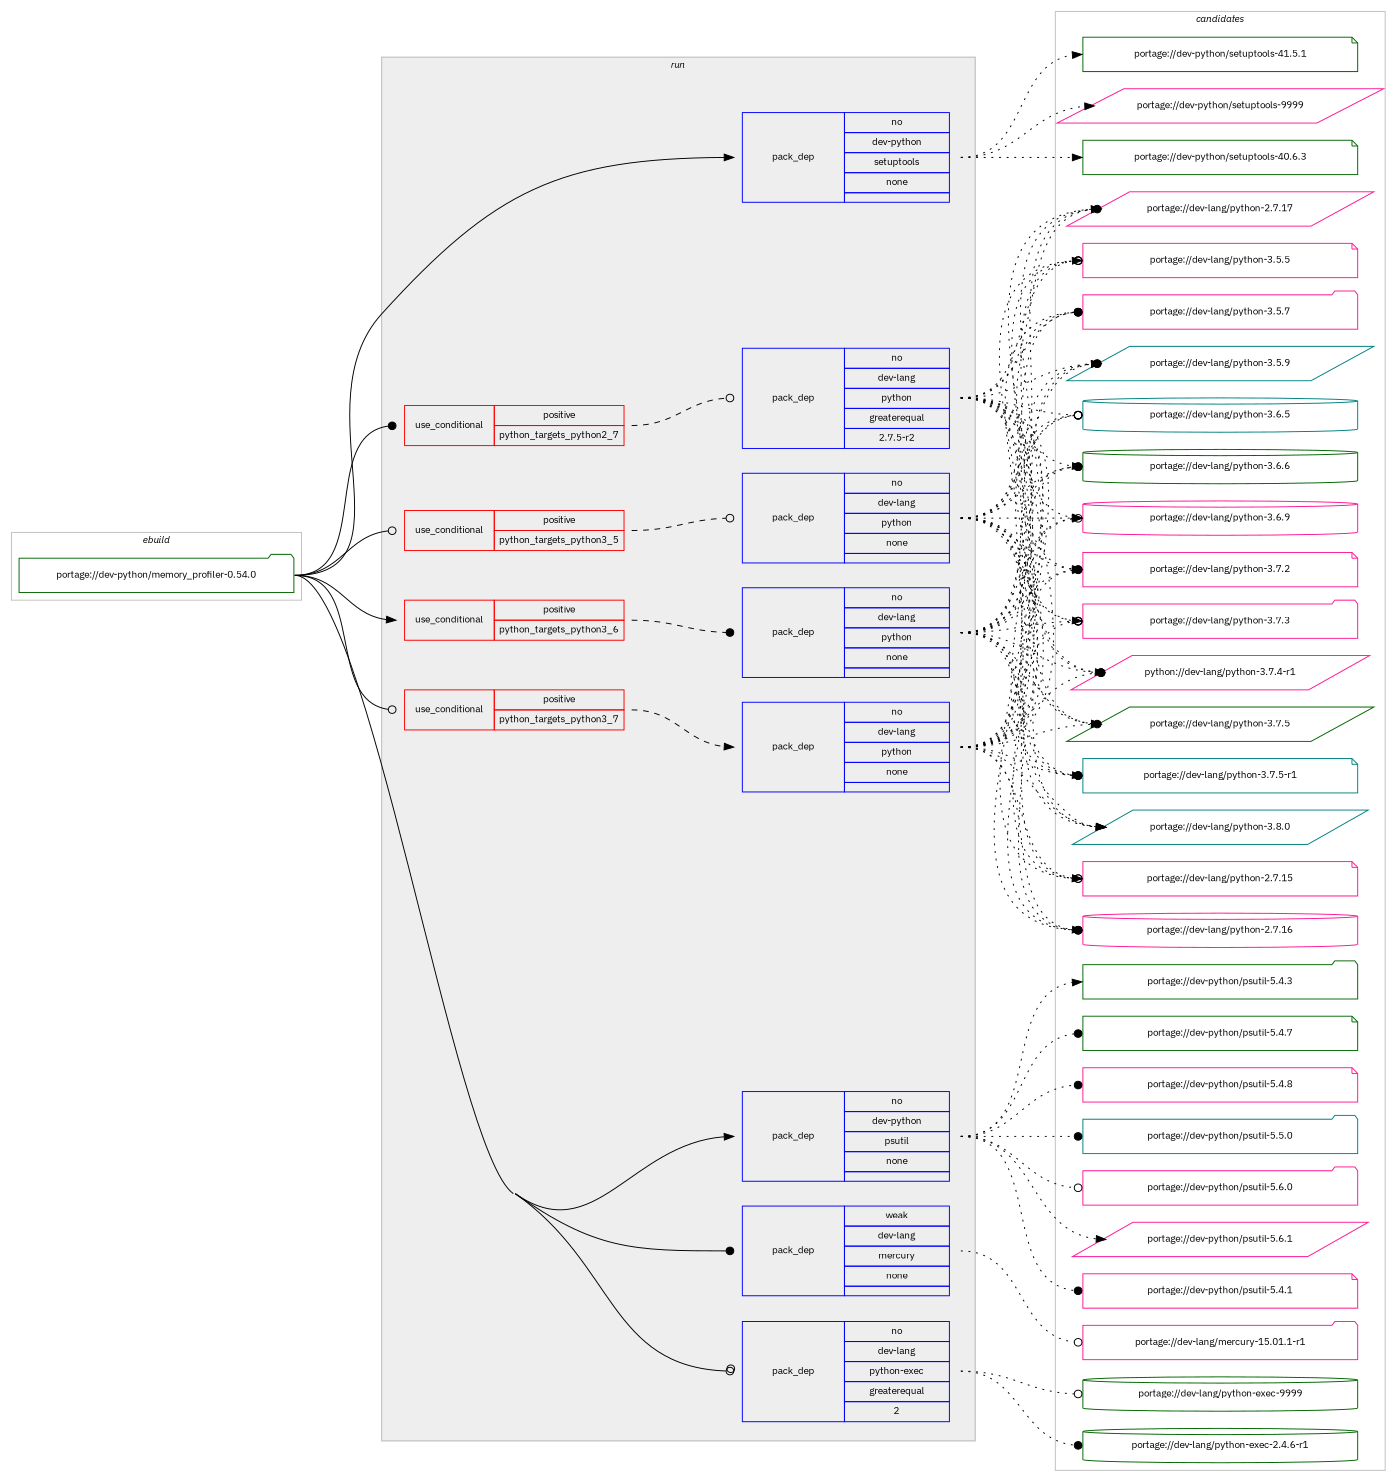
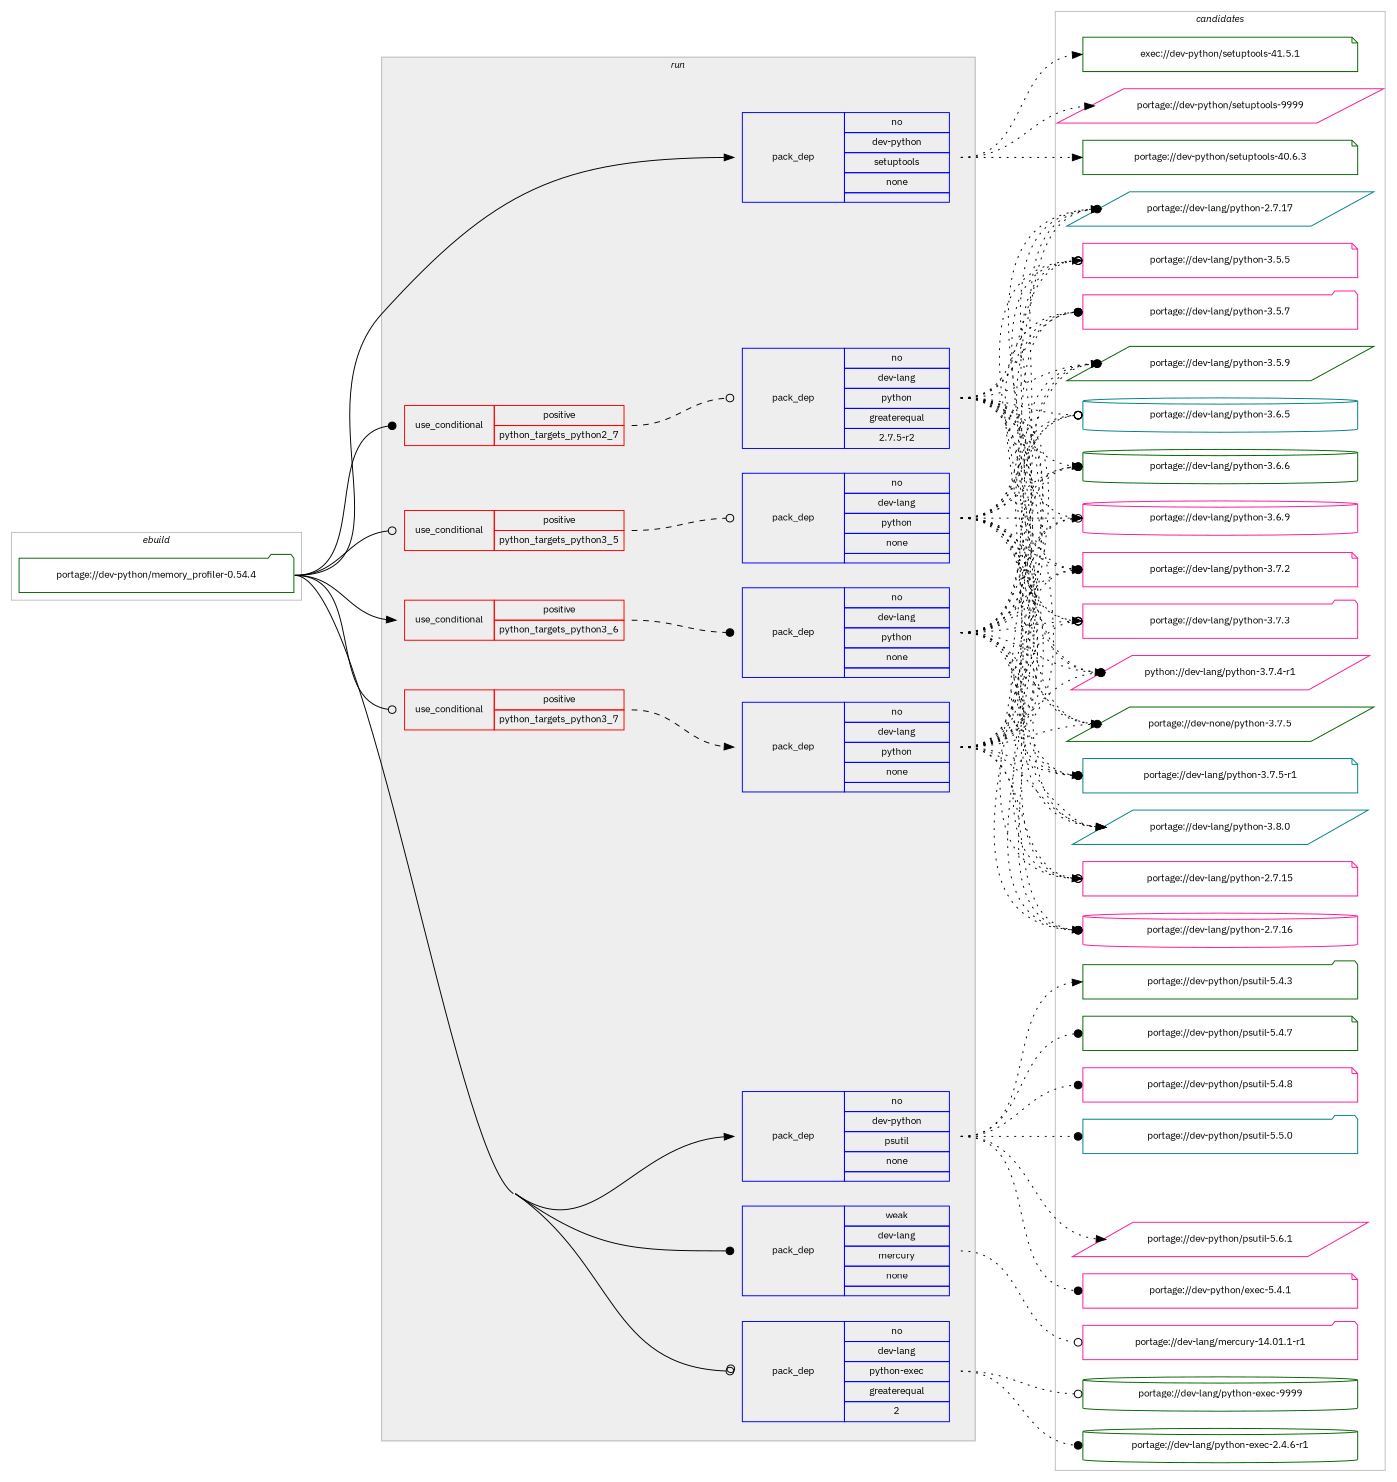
node "portage://dev-python/setuptools-41.5.1": label "portage://dev-python/setuptools-41.5.1" -> "exec://dev-python/setuptools-41.5.1"
node "portage://dev-lang/python-2.7.17": color deeppink -> teal
node "portage://dev-lang/python-3.5.9": color teal -> darkgreen
node "portage://dev-python/memory_profiler-0.54.0": label "portage://dev-python/memory_profiler-0.54.0" -> "portage://dev-python/memory_profiler-0.54.4"
node "portage://dev-lang/python-3.7.5": label "portage://dev-lang/python-3.7.5" -> "portage://dev-none/python-3.7.5"
node "portage://dev-python/psutil-5.6.0": removed
node "portage://dev-python/psutil-5.4.1": label "portage://dev-python/psutil-5.4.1" -> "portage://dev-python/exec-5.4.1"
node "portage://dev-lang/mercury-15.01.1-r1": label "portage://dev-lang/mercury-15.01.1-r1" -> "portage://dev-lang/mercury-14.01.1-r1"
